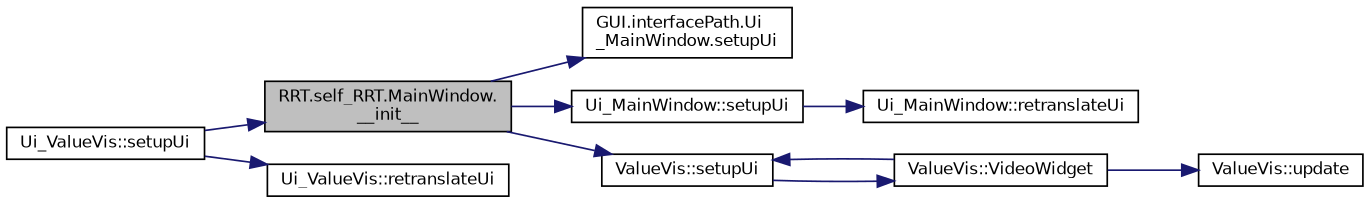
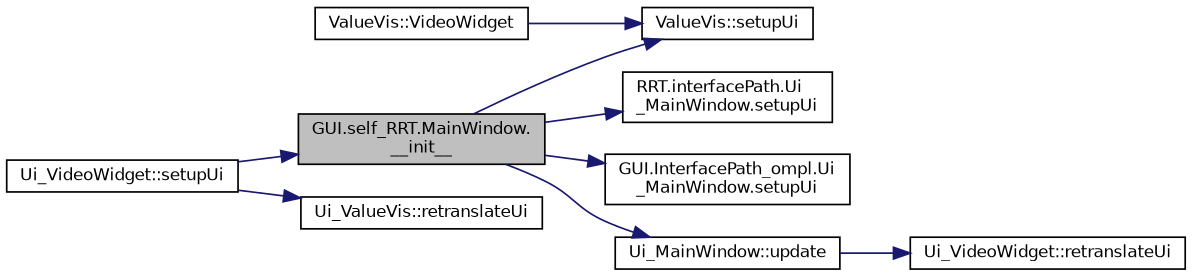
node "GUI.interfacePath.Ui _MainWindow.setupUi": label "GUI.interfacePath.Ui _MainWindow.setupUi" -> "RRT.interfacePath.Ui _MainWindow.setupUi"
node "RRT.self_RRT.MainWindow. __init__": label "RRT.self_RRT.MainWindow. __init__" -> "GUI.self_RRT.MainWindow. __init__"
node "Ui_MainWindow::setupUi": label "Ui_MainWindow::setupUi" -> "Ui_MainWindow::update"
node "Ui_MainWindow::retranslateUi": label "Ui_MainWindow::retranslateUi" -> "Ui_VideoWidget::retranslateUi"
node "Ui_ValueVis::setupUi": label "Ui_ValueVis::setupUi" -> "Ui_VideoWidget::setupUi"
node "ValueVis::update": removed
node "GUI.InterfacePath_ompl.Ui _MainWindow.setupUi": added
edge "ValueVis::setupUi" -> "ValueVis::VideoWidget": removed
